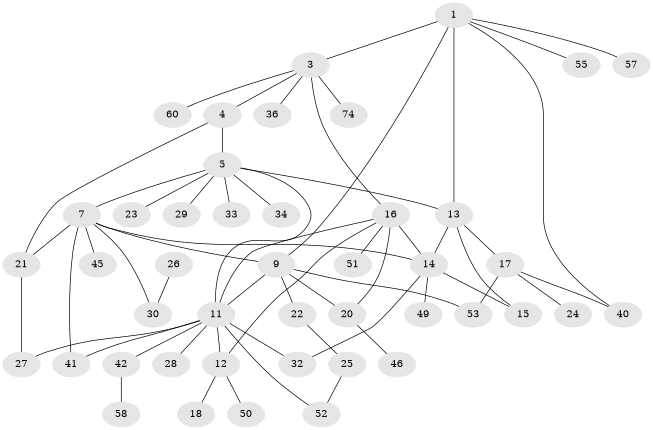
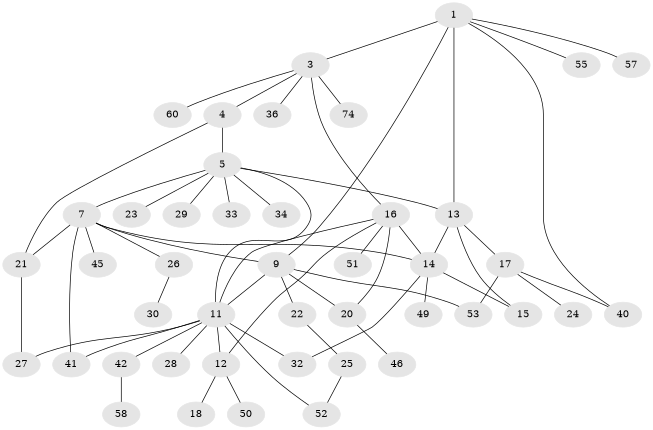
edge "7" -- "30": now "7" -- "26"
